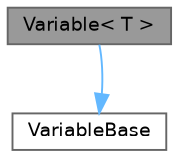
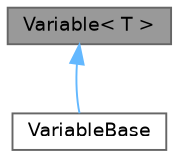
edge "Variable< T >" -> "VariableBase": reversed
